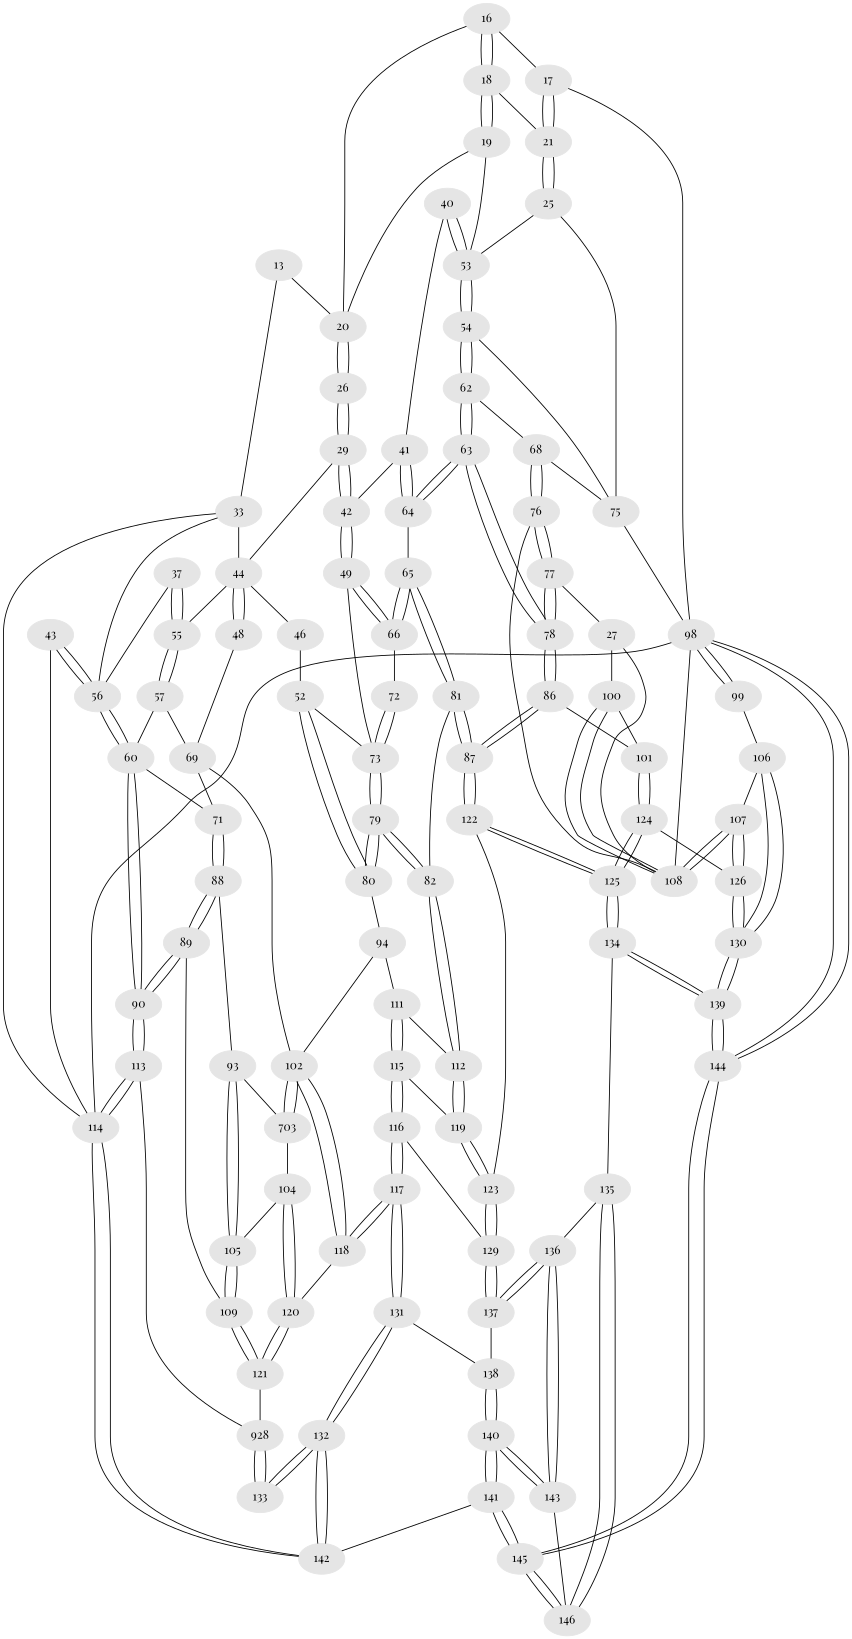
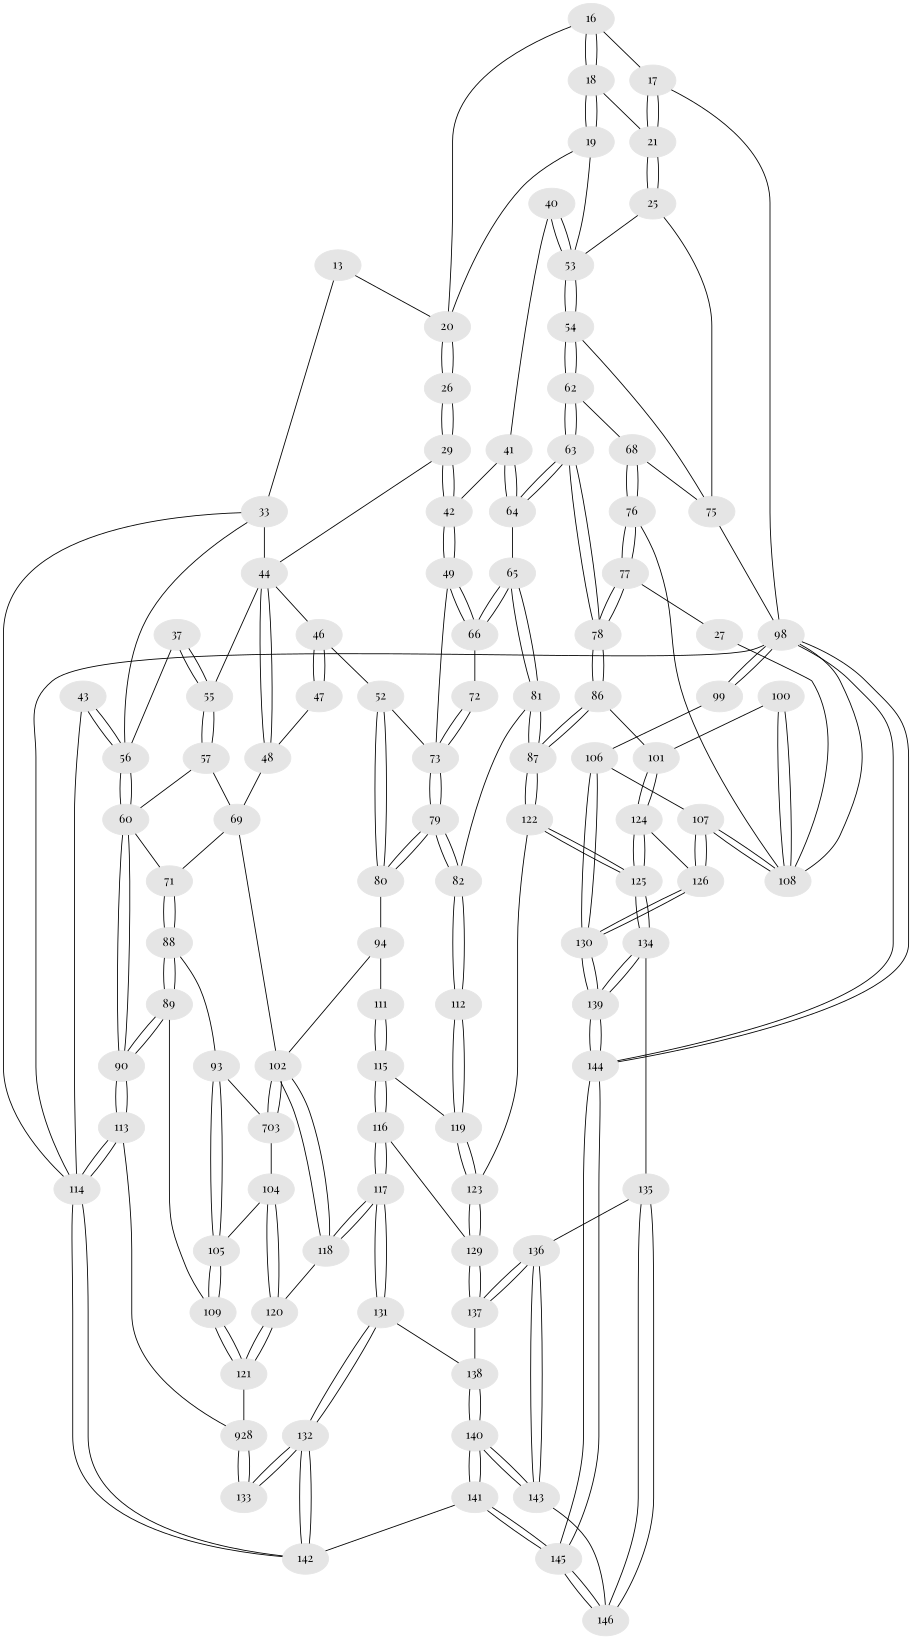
edge "27" -- "100": removed
node "47": added
edge "111" -- "112": removed
